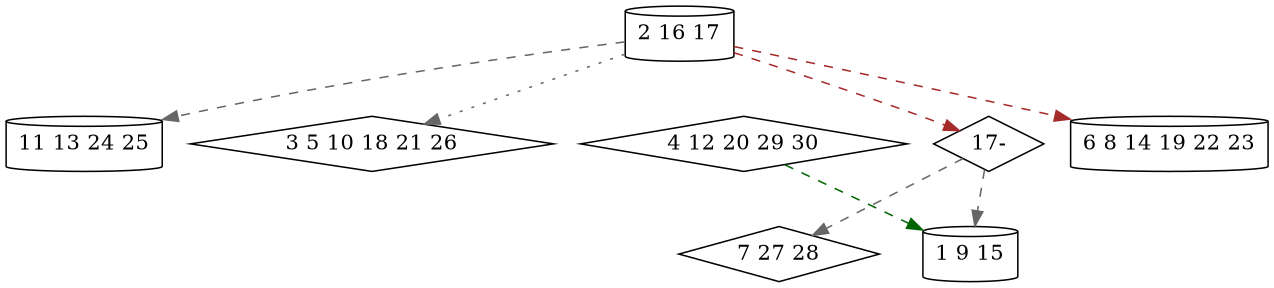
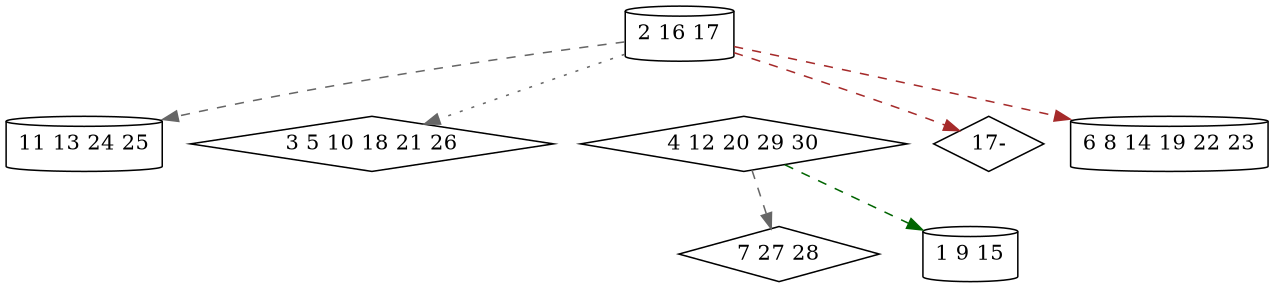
edge "17-" -> "1 9 15": removed
edge "17-" -> "7 27 28": now "4 12 20 29 30" -> "7 27 28"
